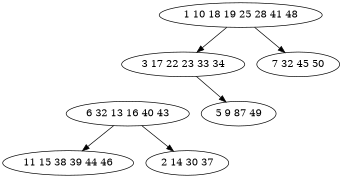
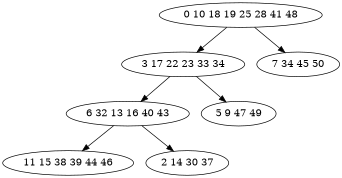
node "1 10 18 19 25 28 41 48": label "1 10 18 19 25 28 41 48" -> "0 10 18 19 25 28 41 48"
node "7 32 45 50": label "7 32 45 50" -> "7 34 45 50"
edge "3 17 22 23 33 34" -> "6 32 13 16 40 43": added
node "5 9 87 49": label "5 9 87 49" -> "5 9 47 49"
